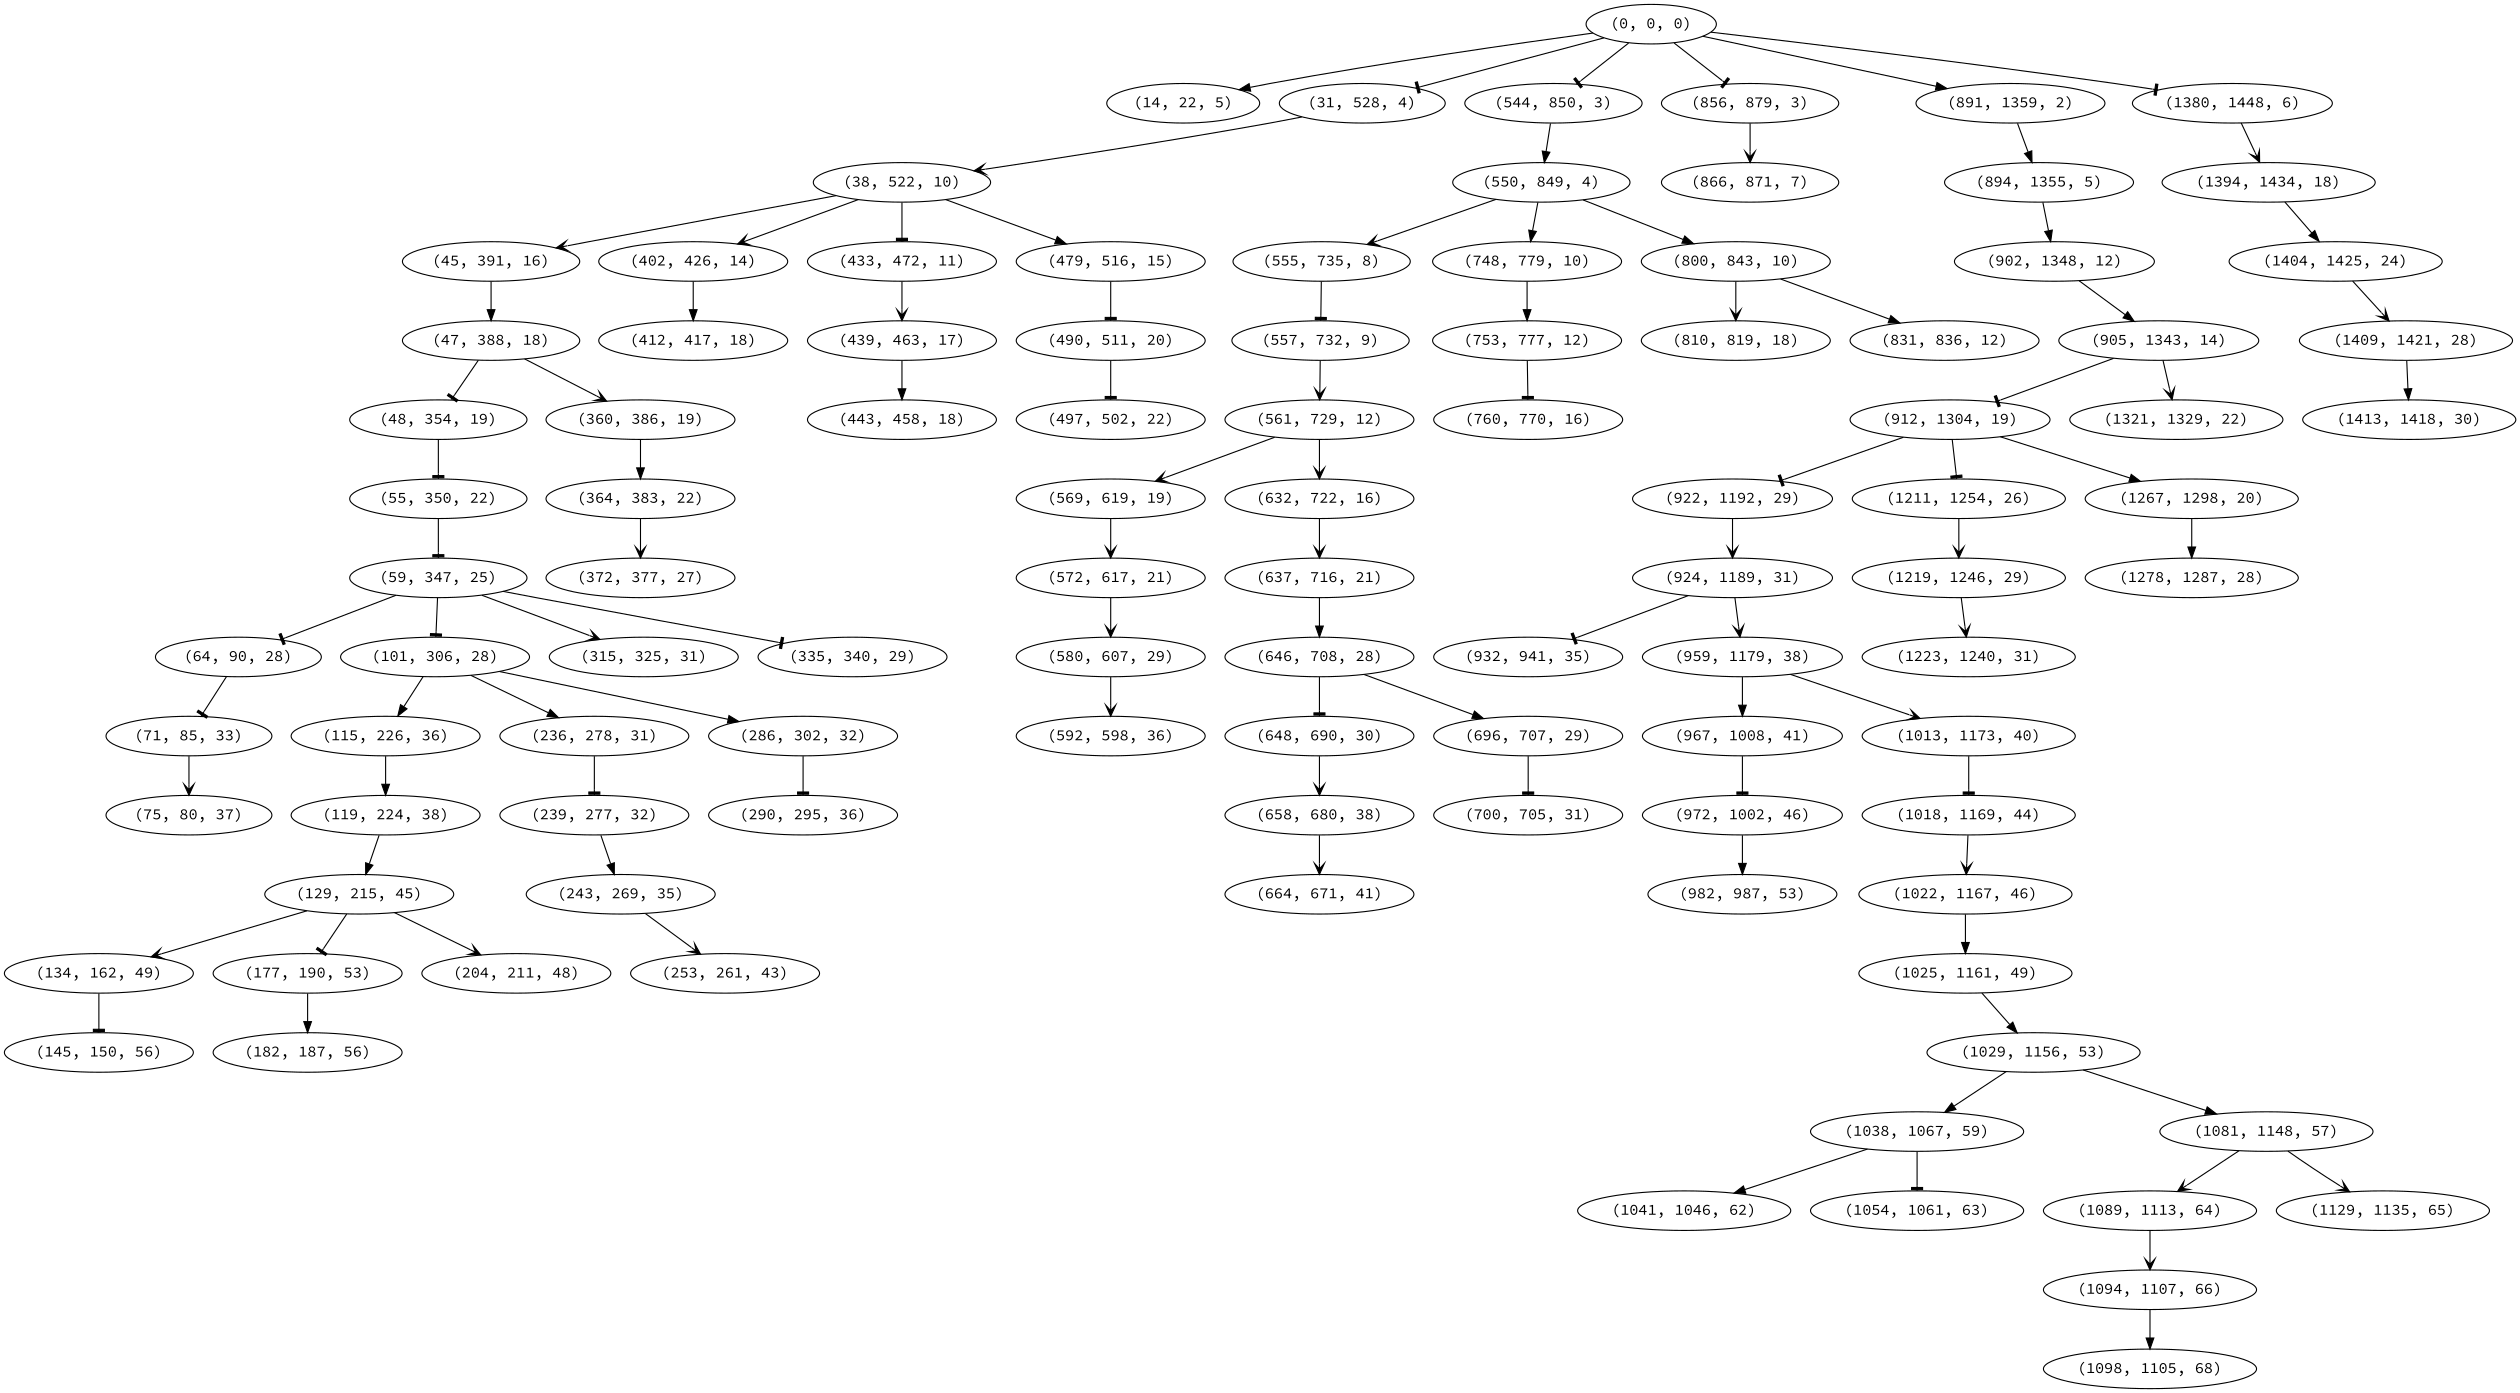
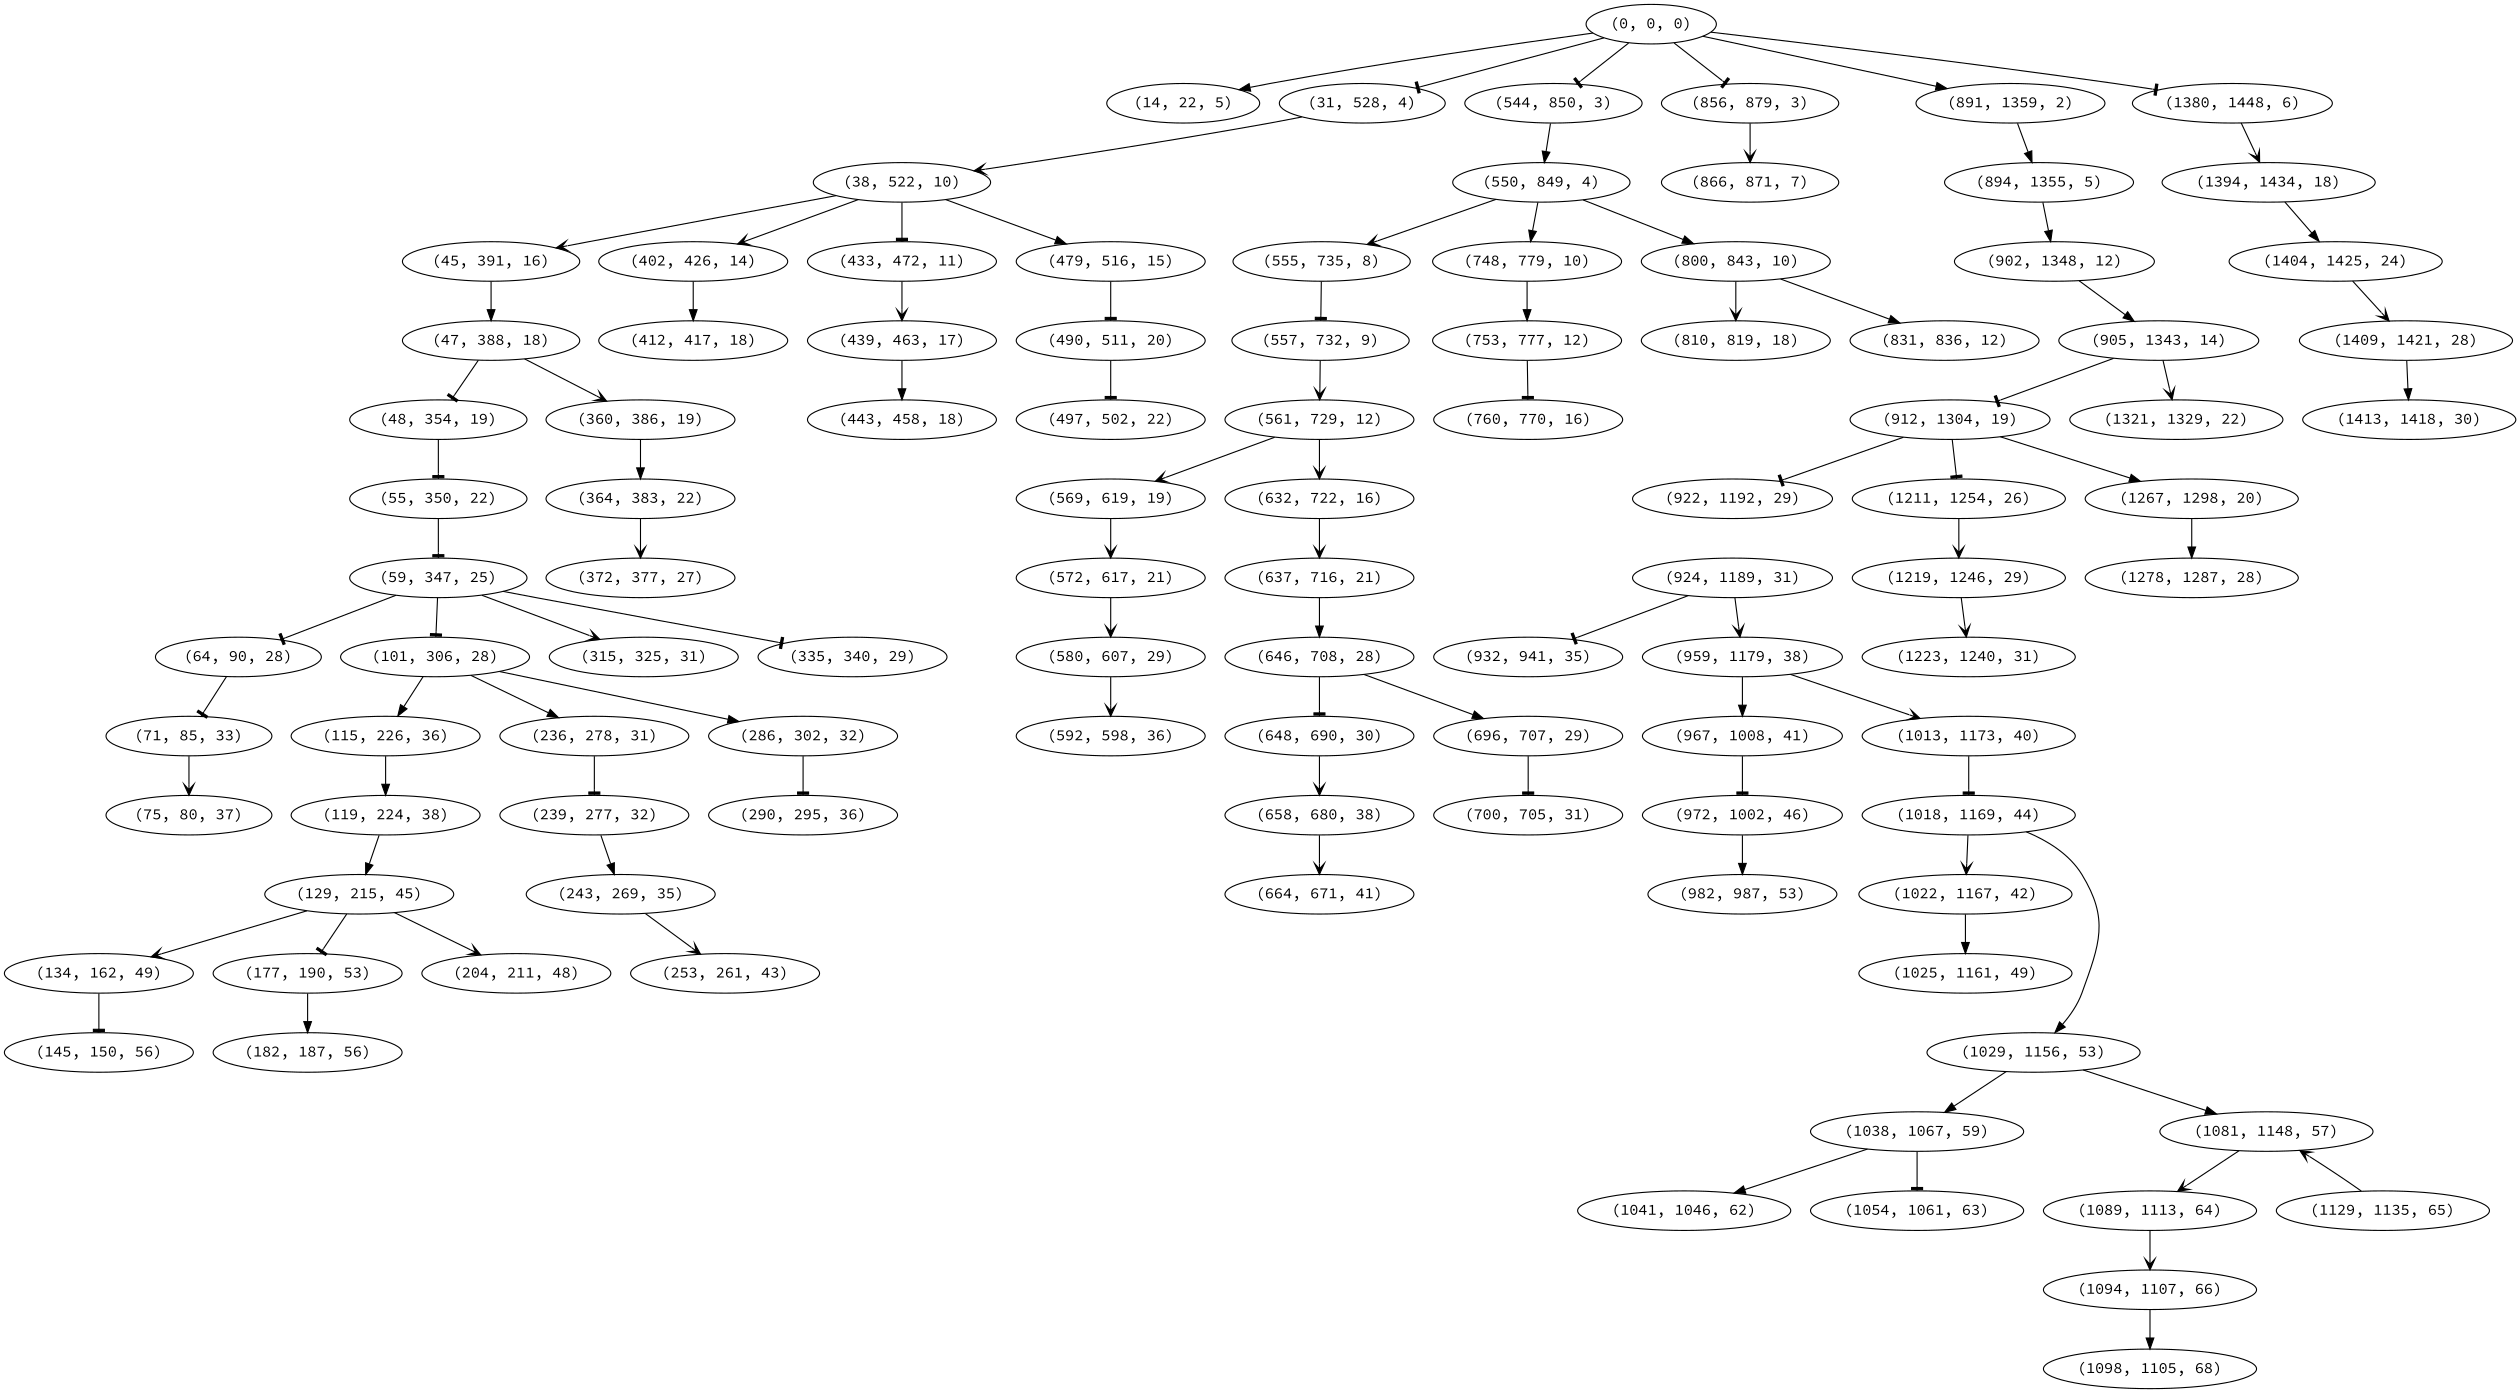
edge "(922, 1192, 29)" -> "(924, 1189, 31)": removed
node "(1022, 1167, 46)": label "(1022, 1167, 46)" -> "(1022, 1167, 42)"
edge "(1025, 1161, 49)" -> "(1029, 1156, 53)": now "(1018, 1169, 44)" -> "(1029, 1156, 53)"
edge "(1081, 1148, 57)" -> "(1129, 1135, 65)": reversed
